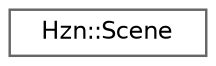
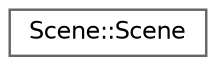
node "Hzn::Scene": label "Hzn::Scene" -> "Scene::Scene"
